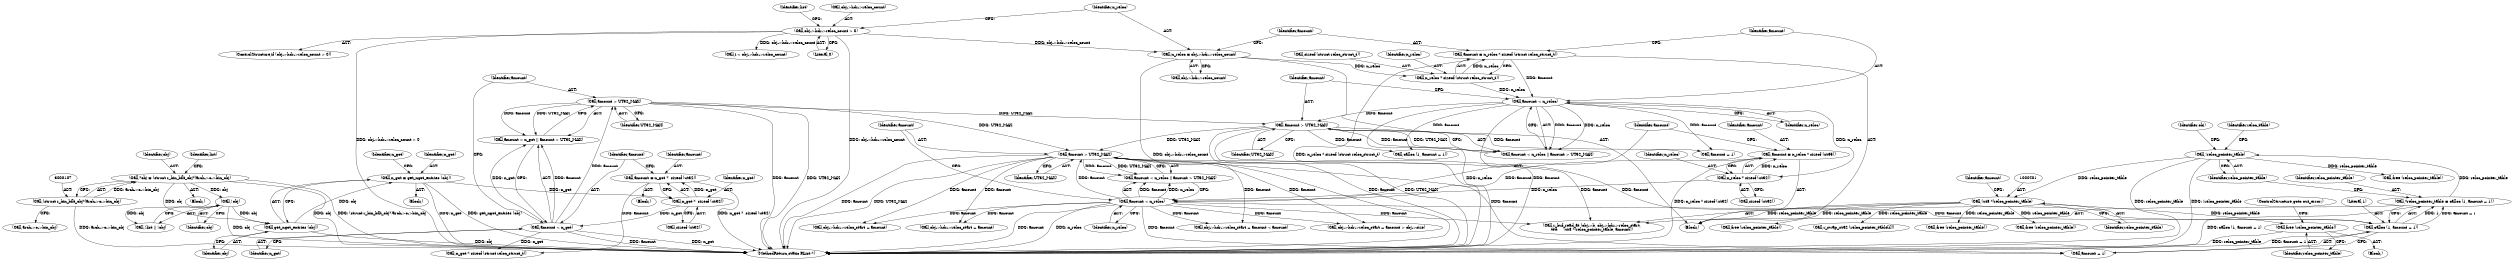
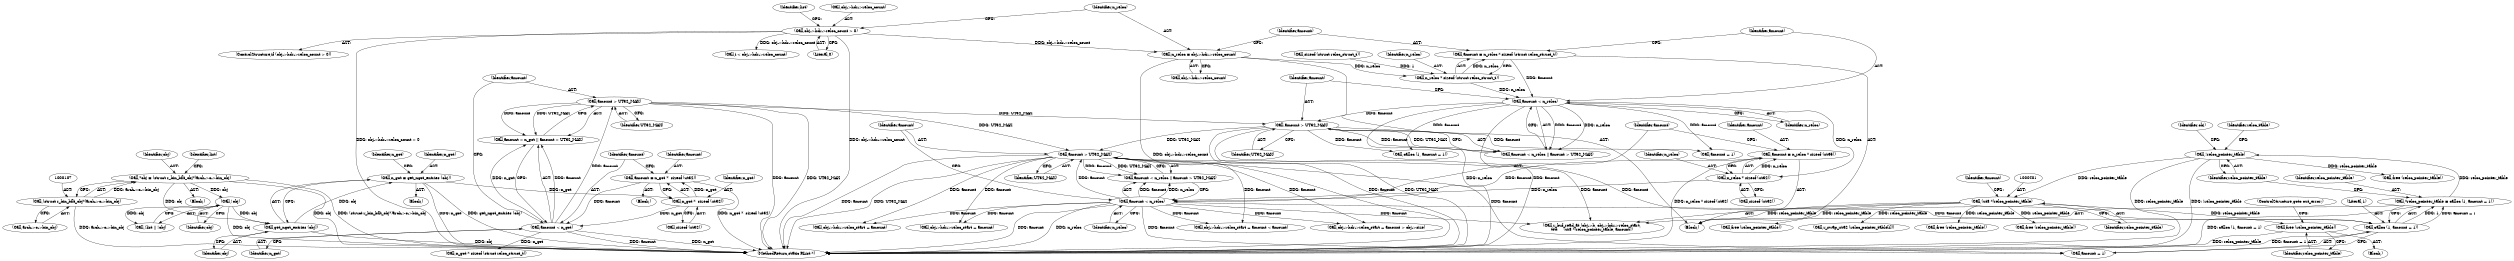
edge "(Call,sizeof (struct reloc_struct_t))" -> "(Call,n_reloc * sizeof (struct reloc_struct_t))": label "AST: " -> "DDG: 1"
node "3000107": label "3000107" -> "1000107"
edge "(Call,arch->o->bin_obj)" -> "(Call,(struct r_bin_bflt_obj*)arch->o->bin_obj)": added, label "AST:"
edge "(Call,amount = n_reloc * sizeof (struct reloc_struct_t))" -> "(MethodReturn,static RList *)": removed, label "DDG: n_reloc * sizeof (struct reloc_struct_t)"
edge "(Call,amount = n_got *  sizeof (ut32))" -> "(Call,n_got * sizeof (struct reloc_struct_t))": now "(Call,amount = n_got *  sizeof (ut32))" -> "(Call,amount < n_got)"
